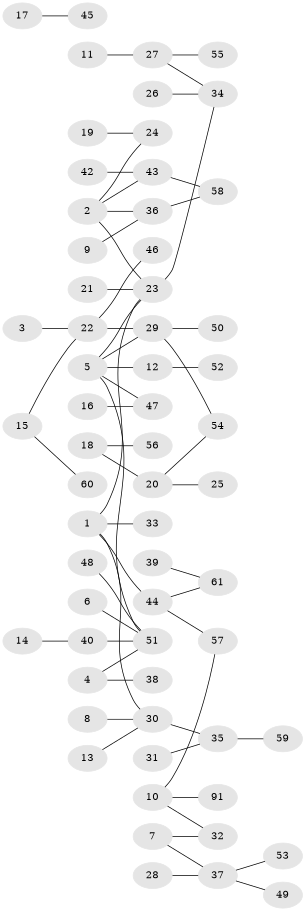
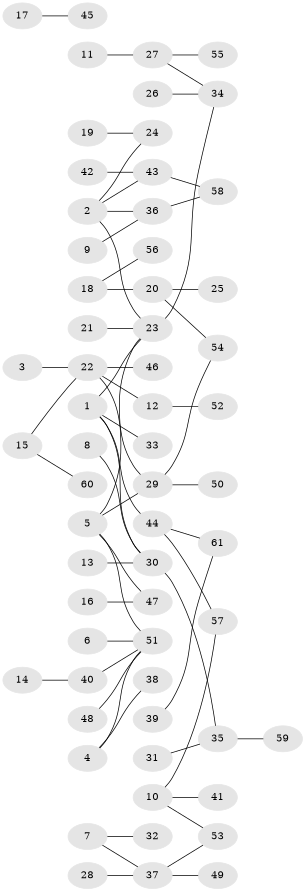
edge "5" -- "12": now "22" -- "12"
node "91": label "91" -> "41"
edge "10" -- "32": now "10" -- "53"
